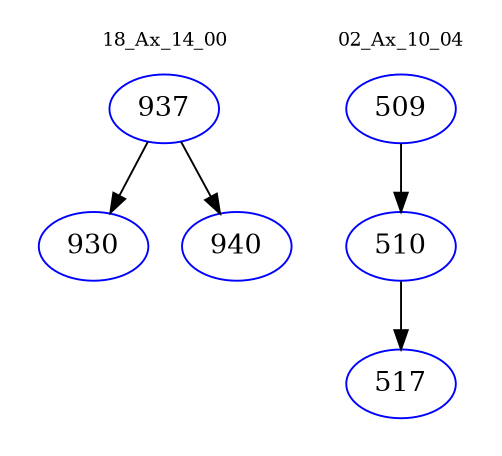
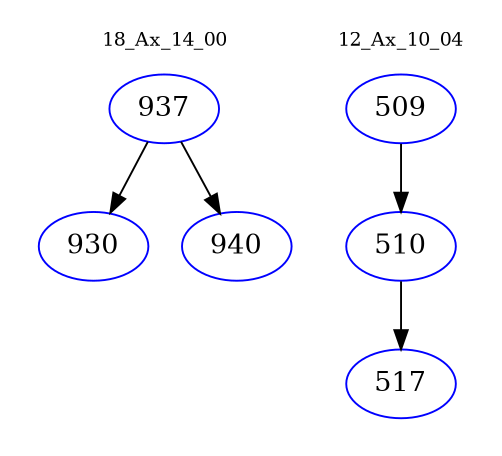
cluster "02_Ax_10_04": label "02_Ax_10_04" -> "12_Ax_10_04"
